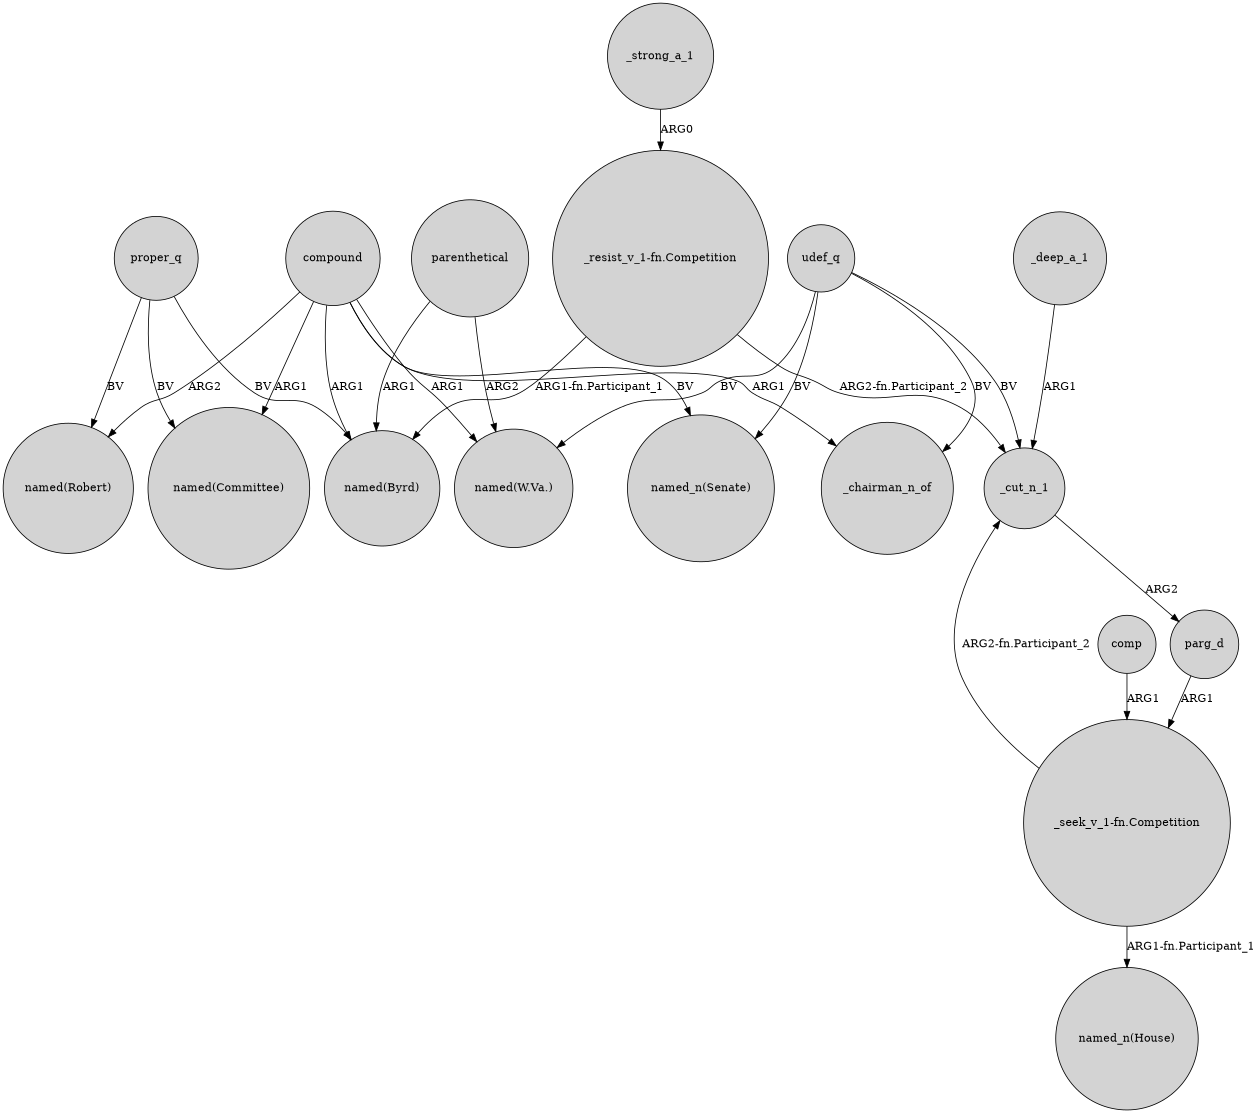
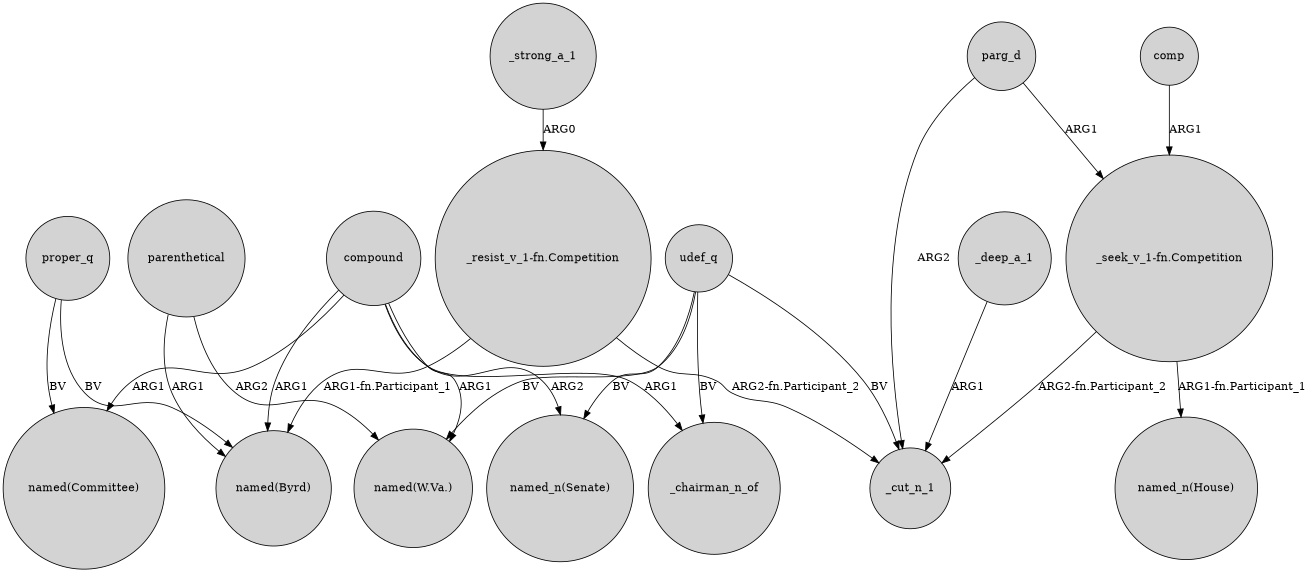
edge "compound" -> "named_n(Senate)": label "BV" -> "ARG2"
node "named(Robert)": removed
edge "_cut_n_1" -> "parg_d": reversed
